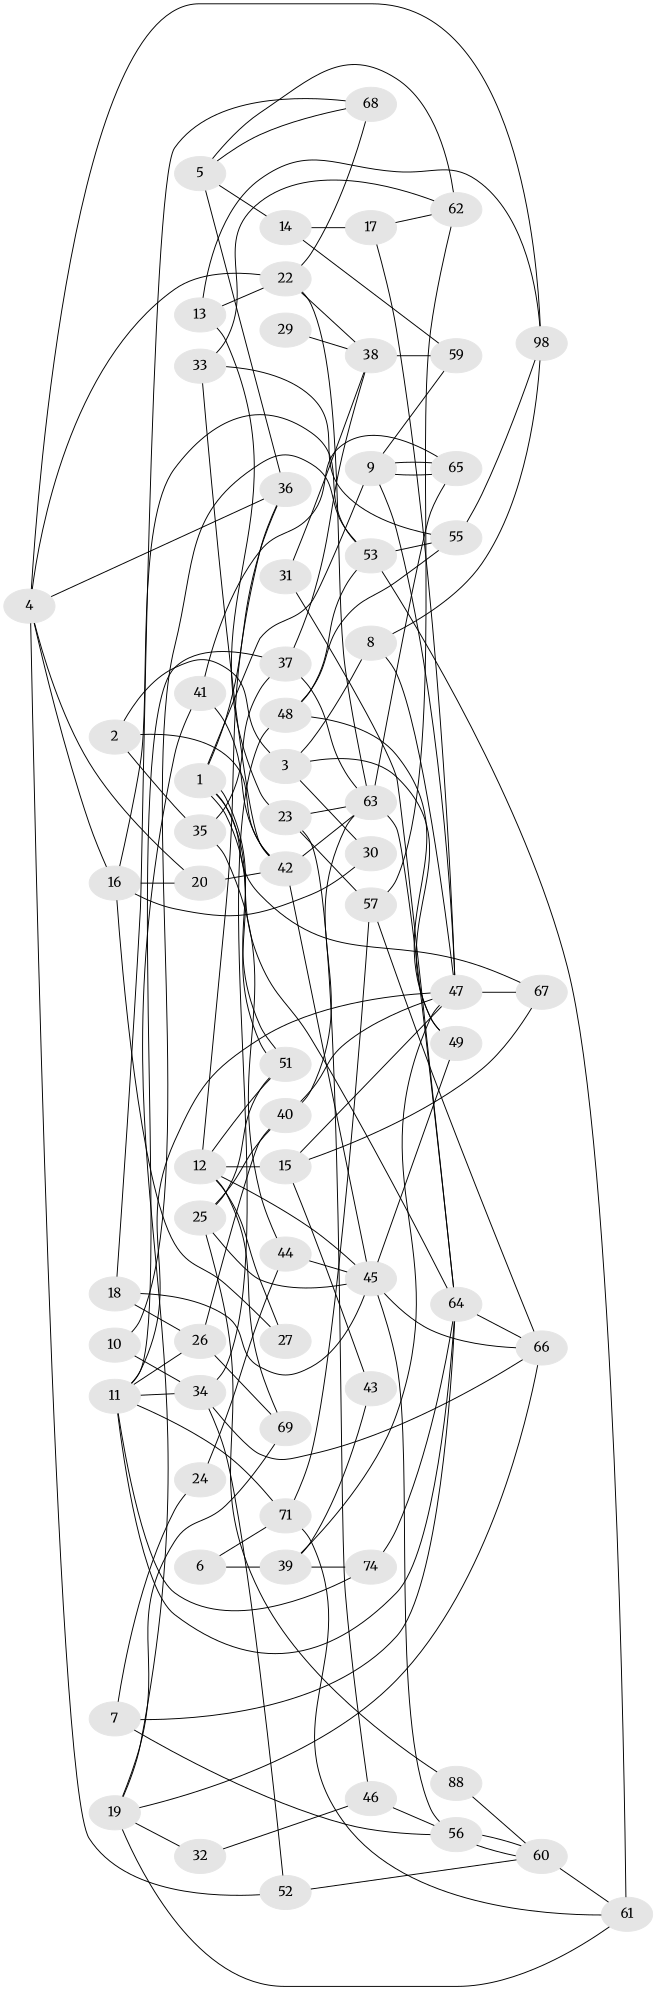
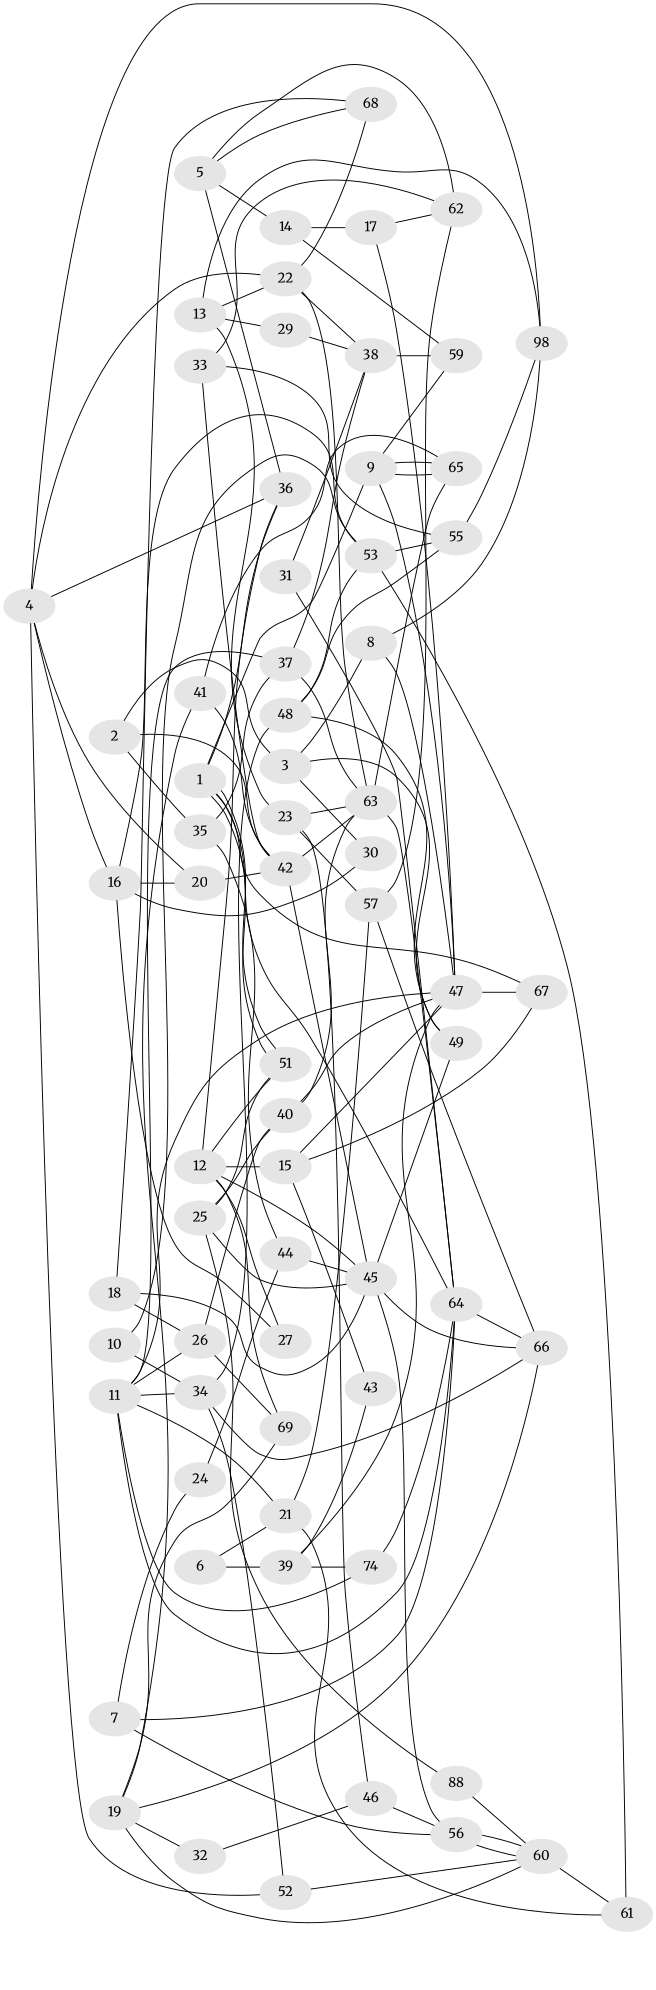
edge "13" -- "29": added
node "71": label "71" -> "21"
edge "19" -- "61": now "19" -- "60"
